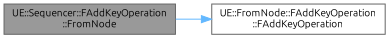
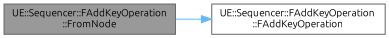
node "UE::FromNode::FAddKeyOperation ::FAddKeyOperation": label "UE::FromNode::FAddKeyOperation ::FAddKeyOperation" -> "UE::Sequencer::FAddKeyOperation ::FAddKeyOperation"
